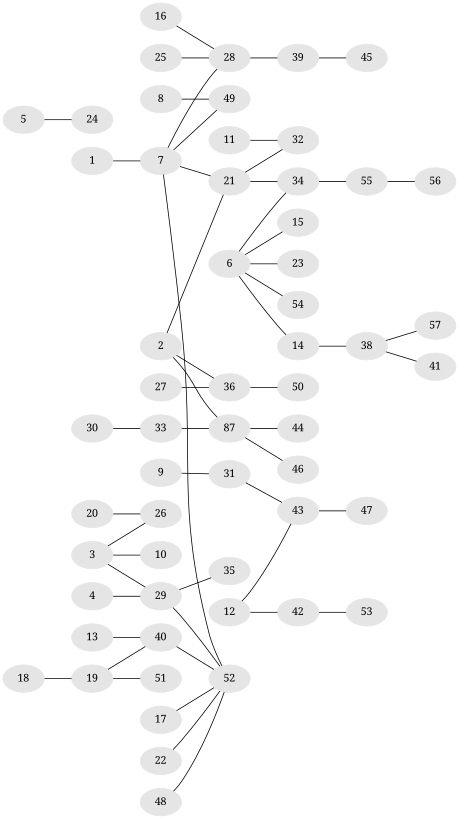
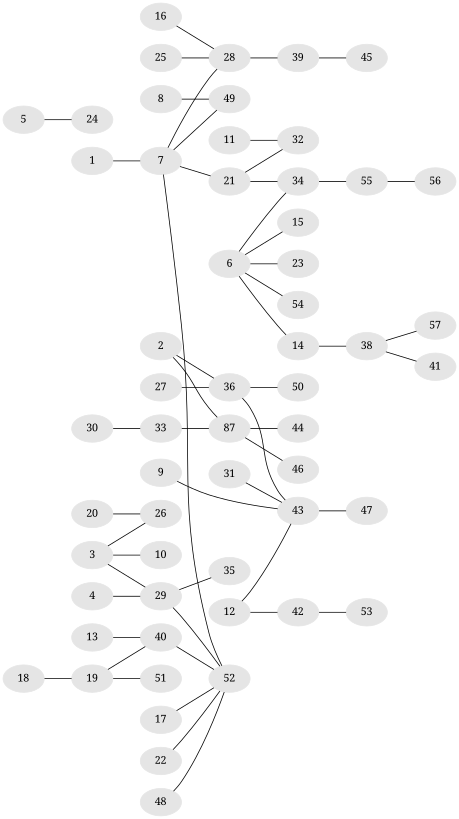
edge "21" -- "2": removed
edge "36" -- "43": added
edge "9" -- "31": now "9" -- "43"
